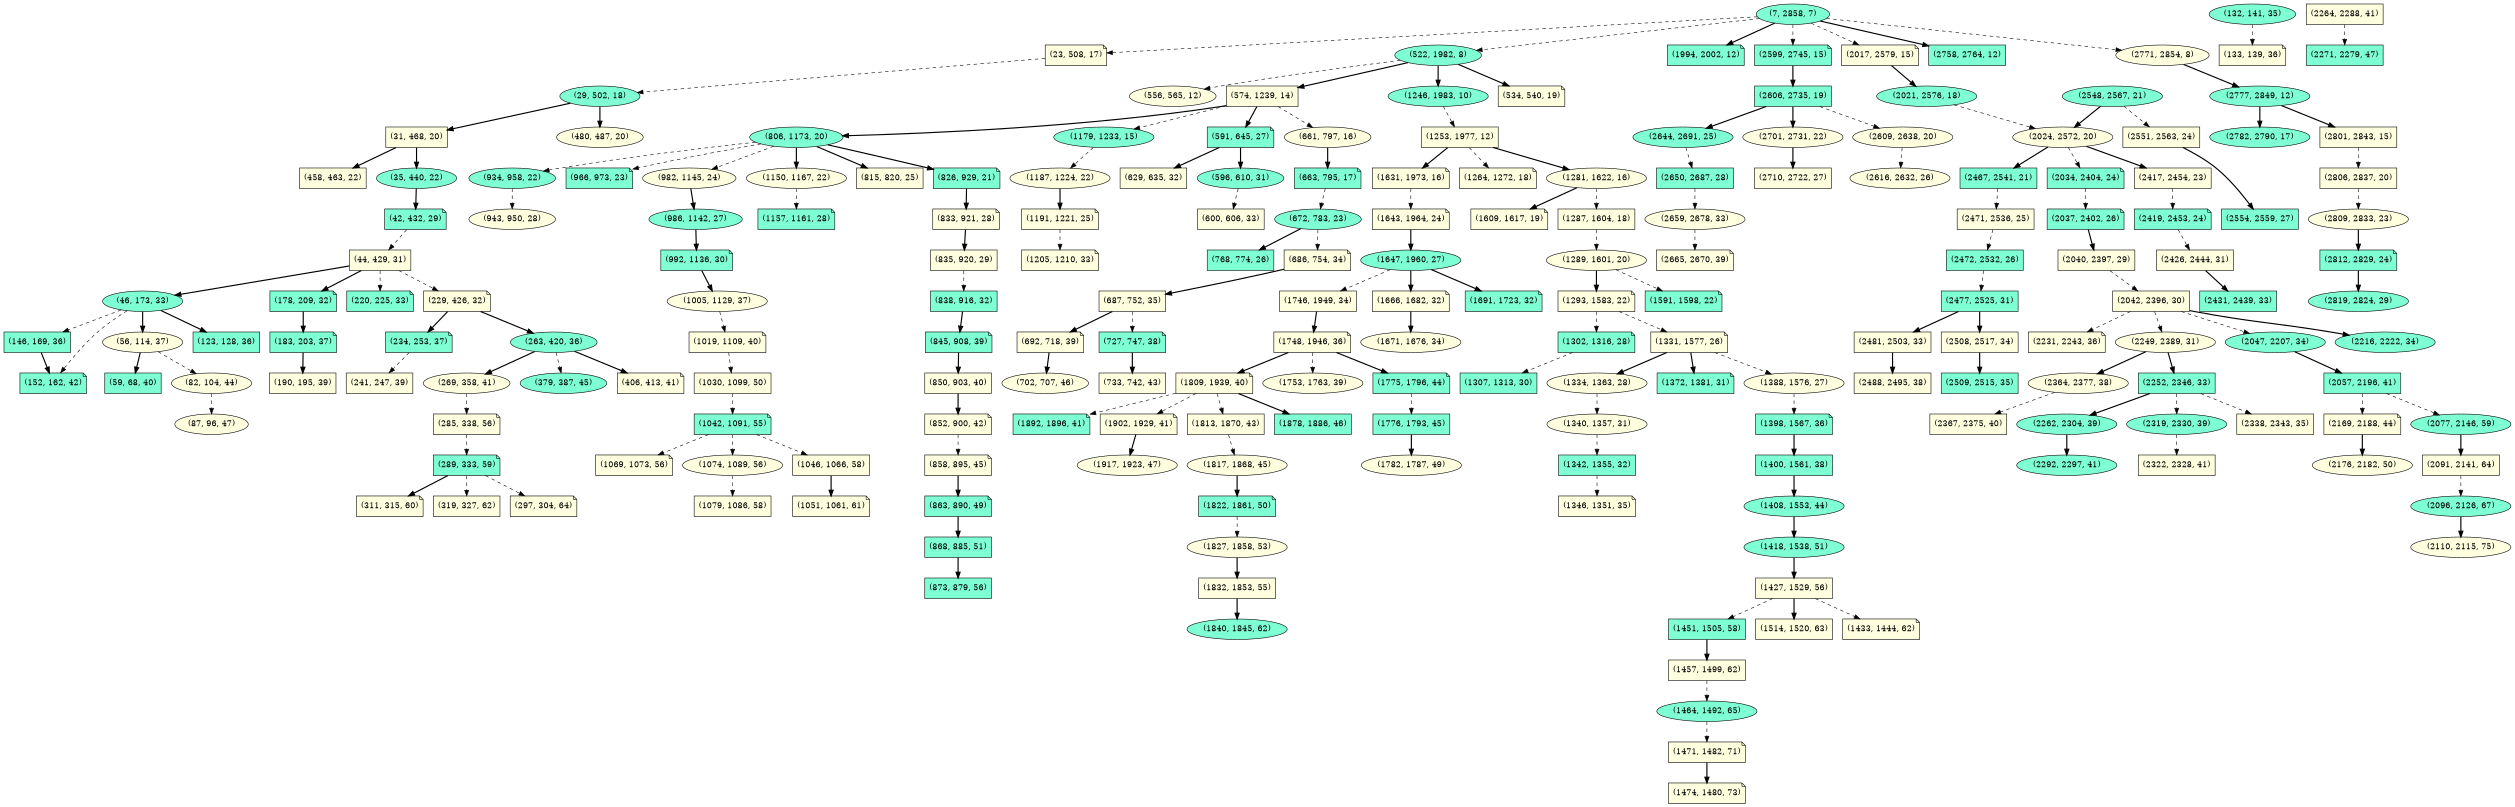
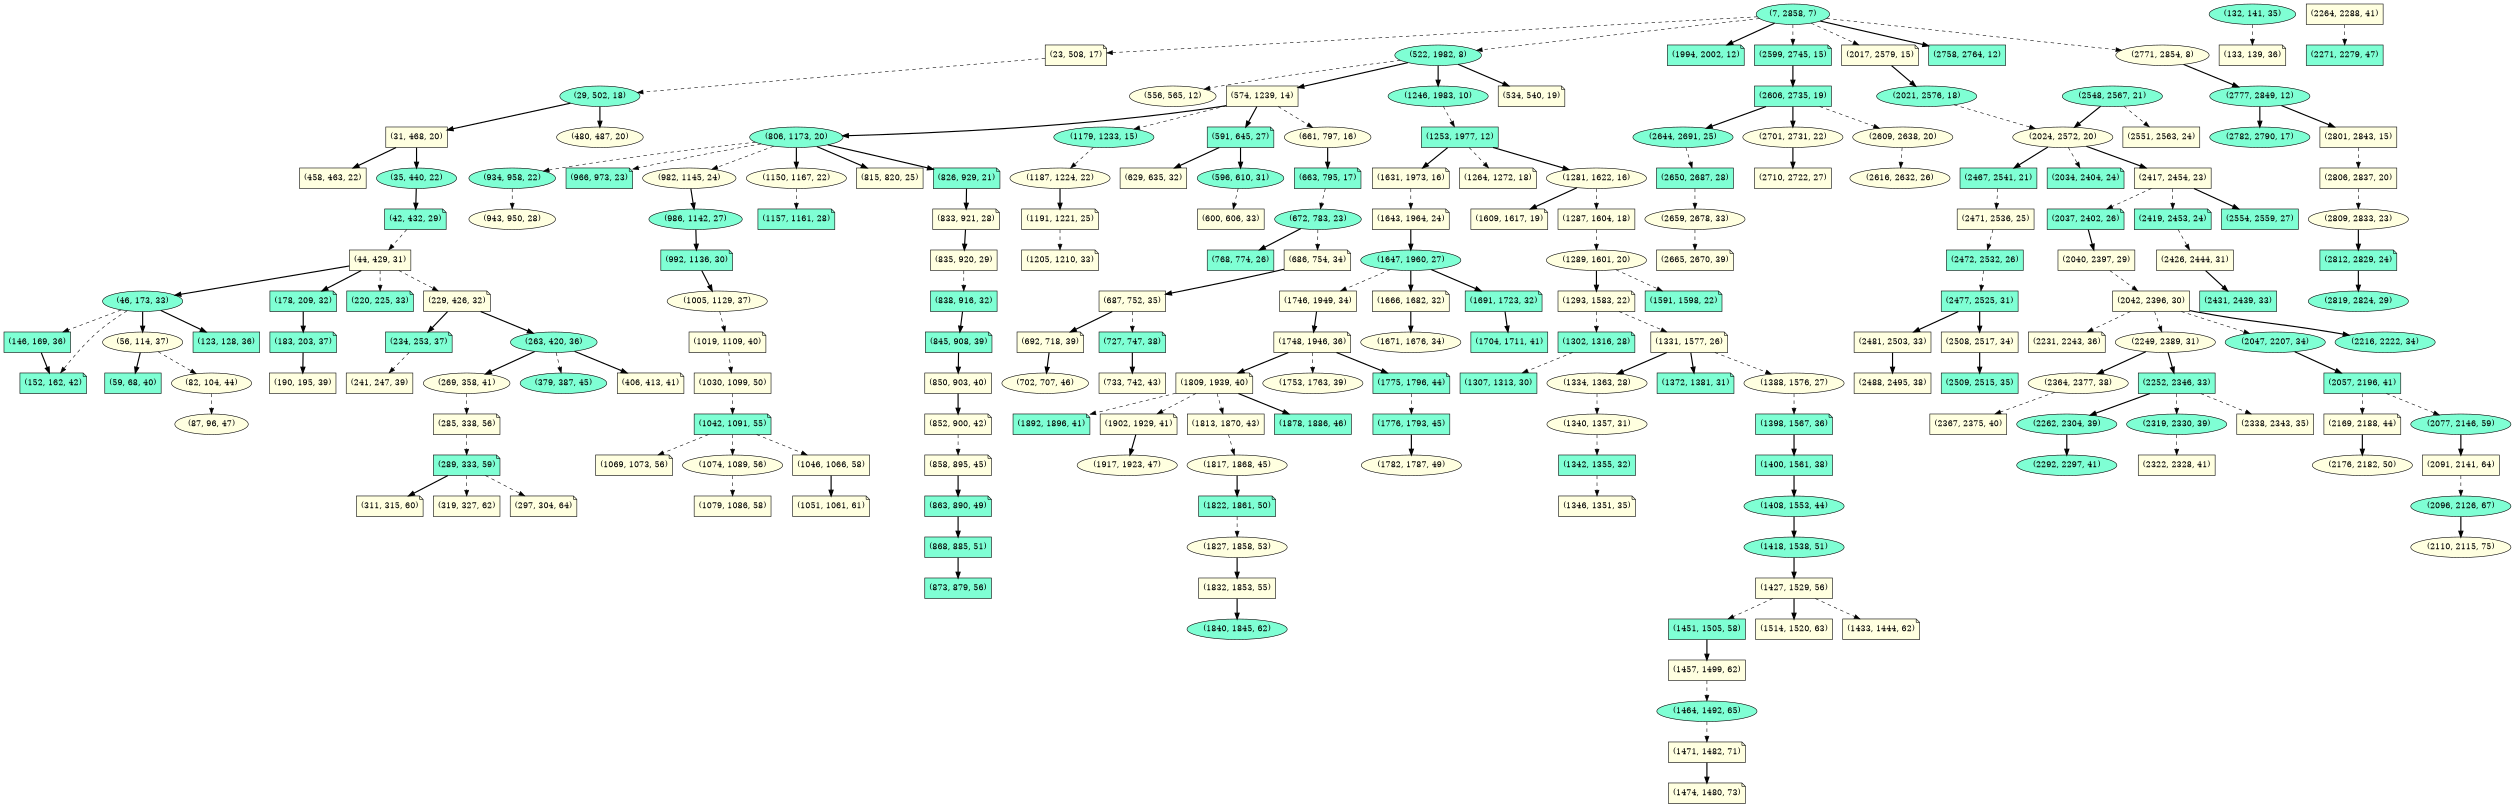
node "(1253, 1977, 12)": fillcolor lightyellow -> aquamarine
edge "(2551, 2563, 24)" -> "(2554, 2559, 27)": now "(2417, 2454, 23)" -> "(2554, 2559, 27)"
edge "(2034, 2404, 24)" -> "(2037, 2402, 26)": now "(2417, 2454, 23)" -> "(2037, 2402, 26)"
node "(1704, 1711, 41)": added
